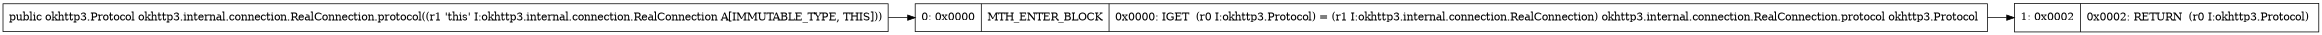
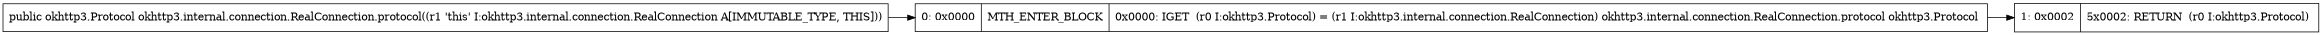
node "1: 0x0002": text "0x0002: RETURN  (r0 I:okhttp3.Protocol)" -> "5x0002: RETURN  (r0 I:okhttp3.Protocol)"
